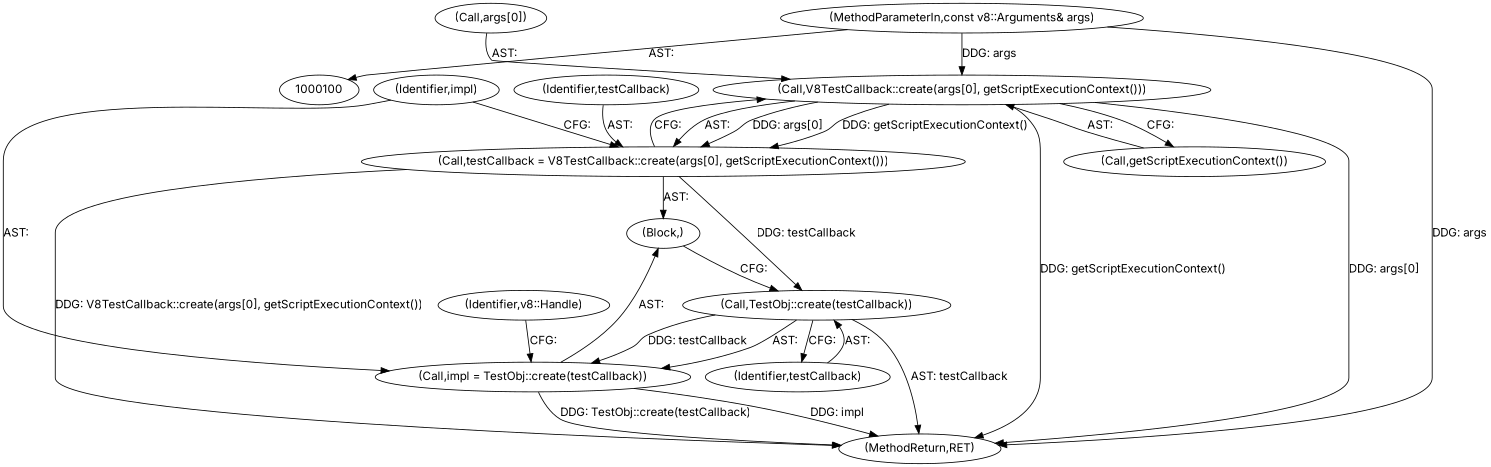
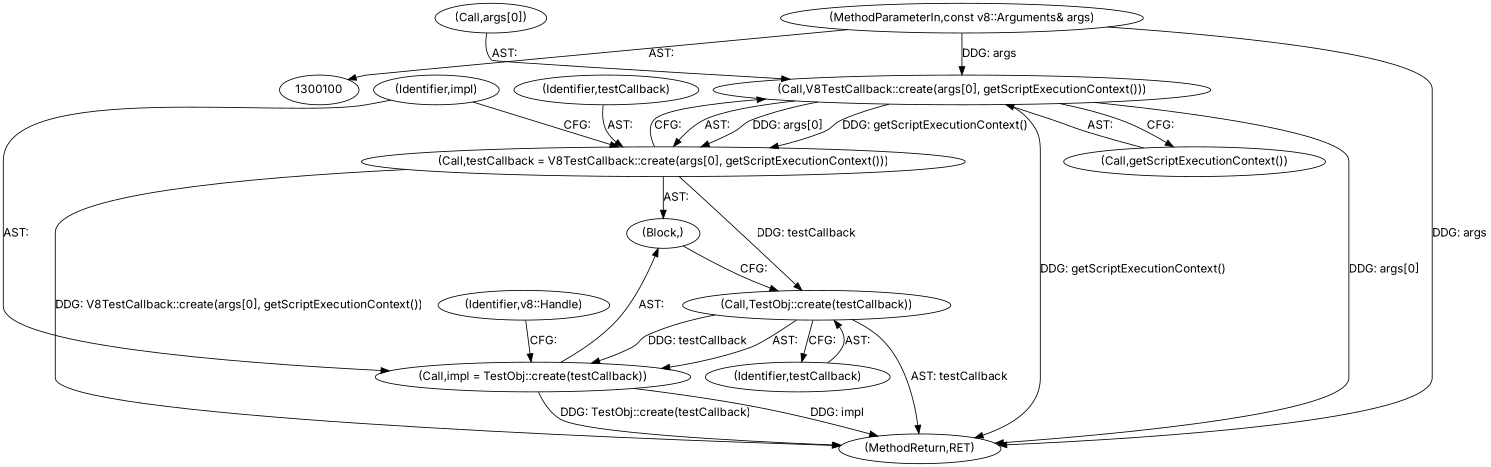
node "1000100": label "1000100" -> "1300100"
